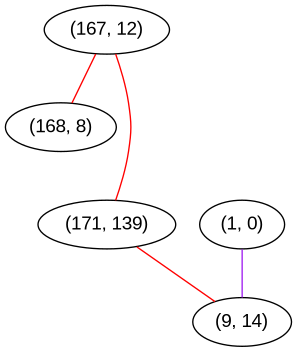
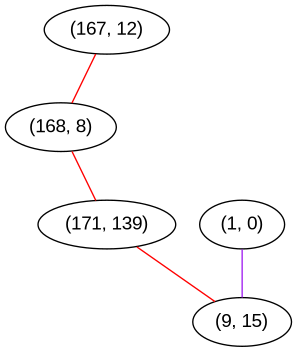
edge "(167, 12)" -- "(171, 139)": now "(168, 8)" -- "(171, 139)"
node "(9, 14)": label "(9, 14)" -> "(9, 15)"
